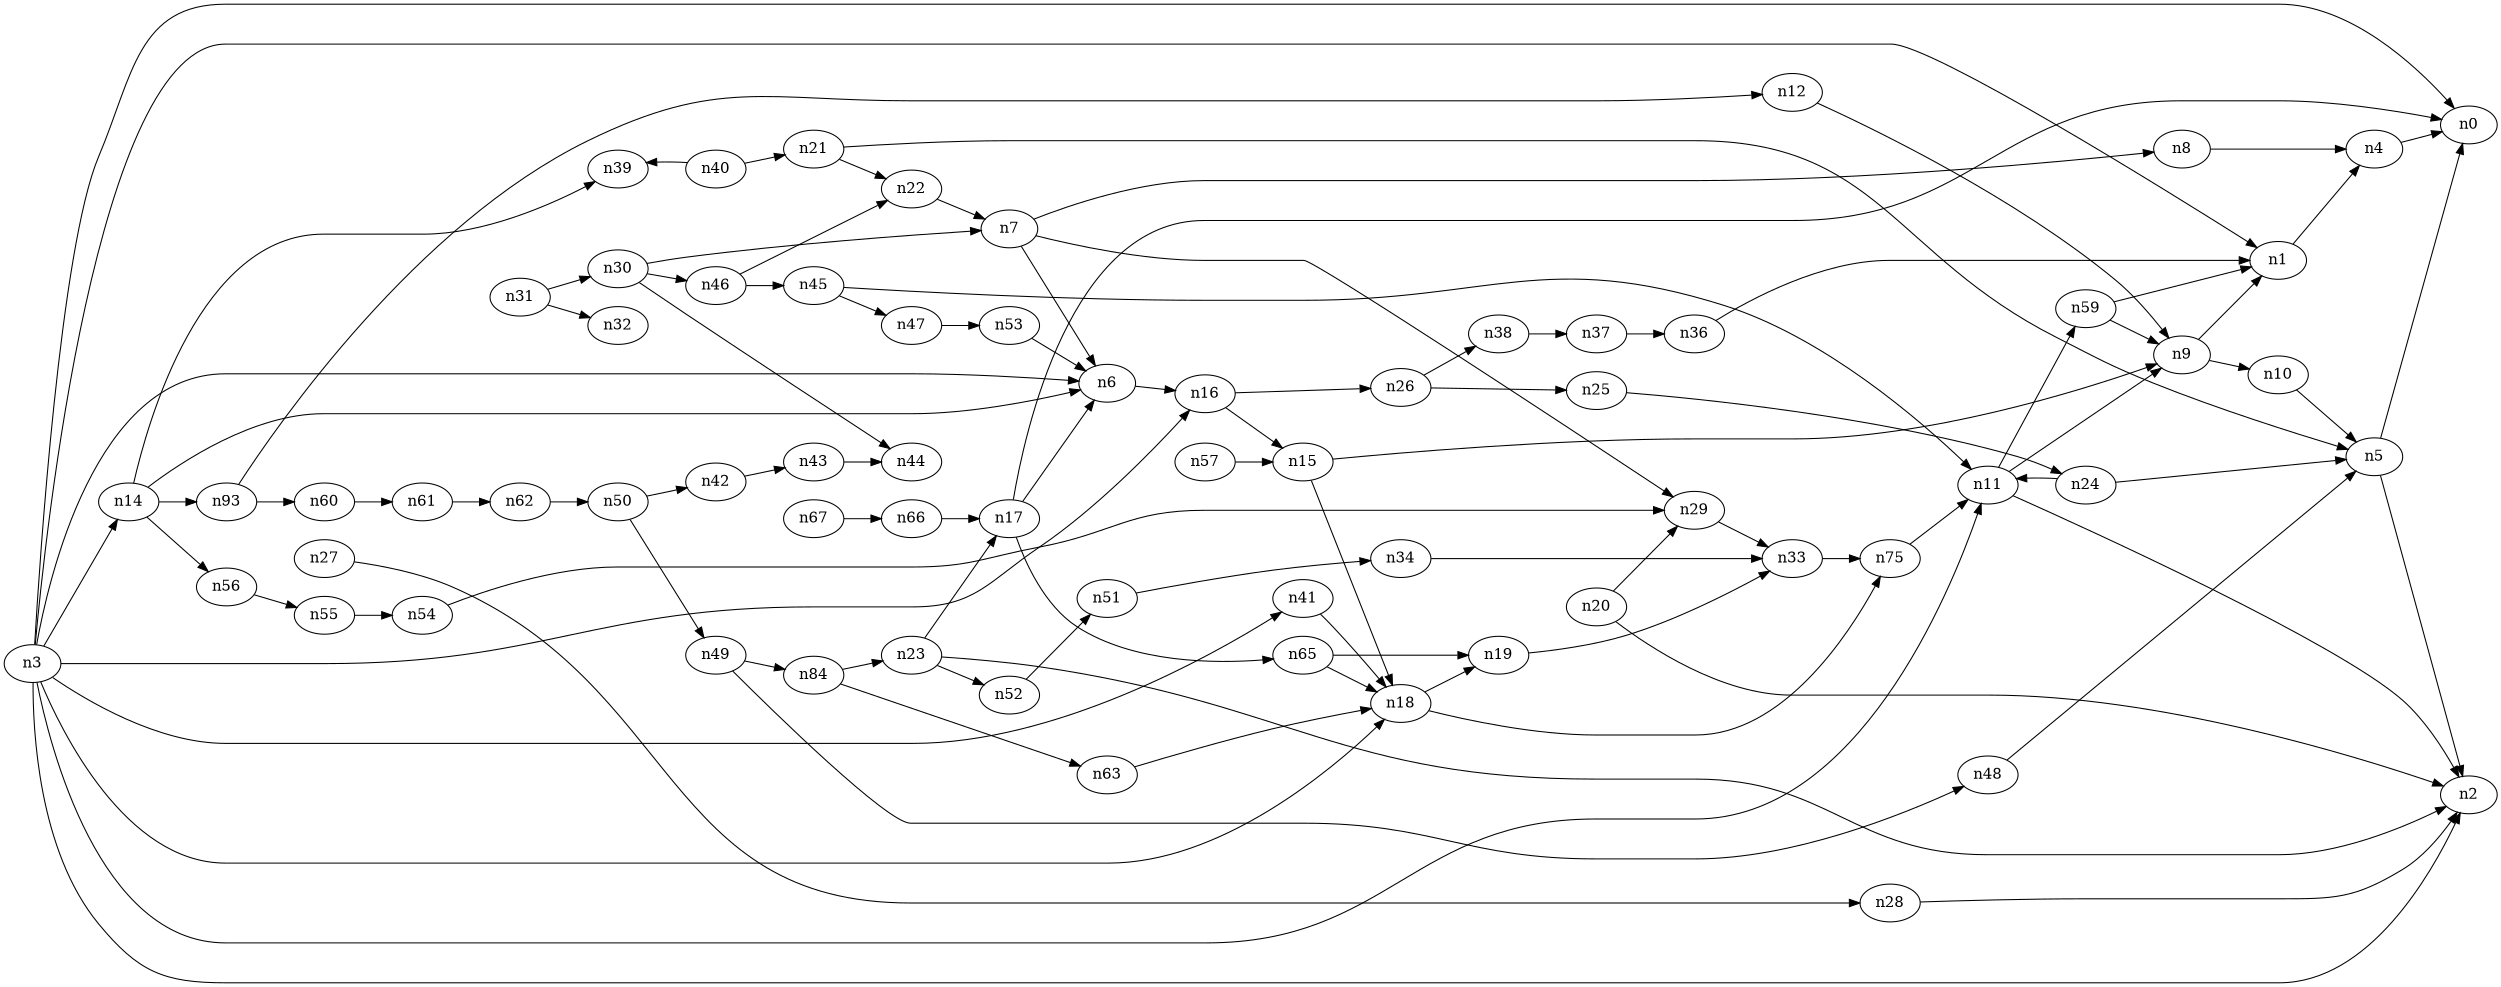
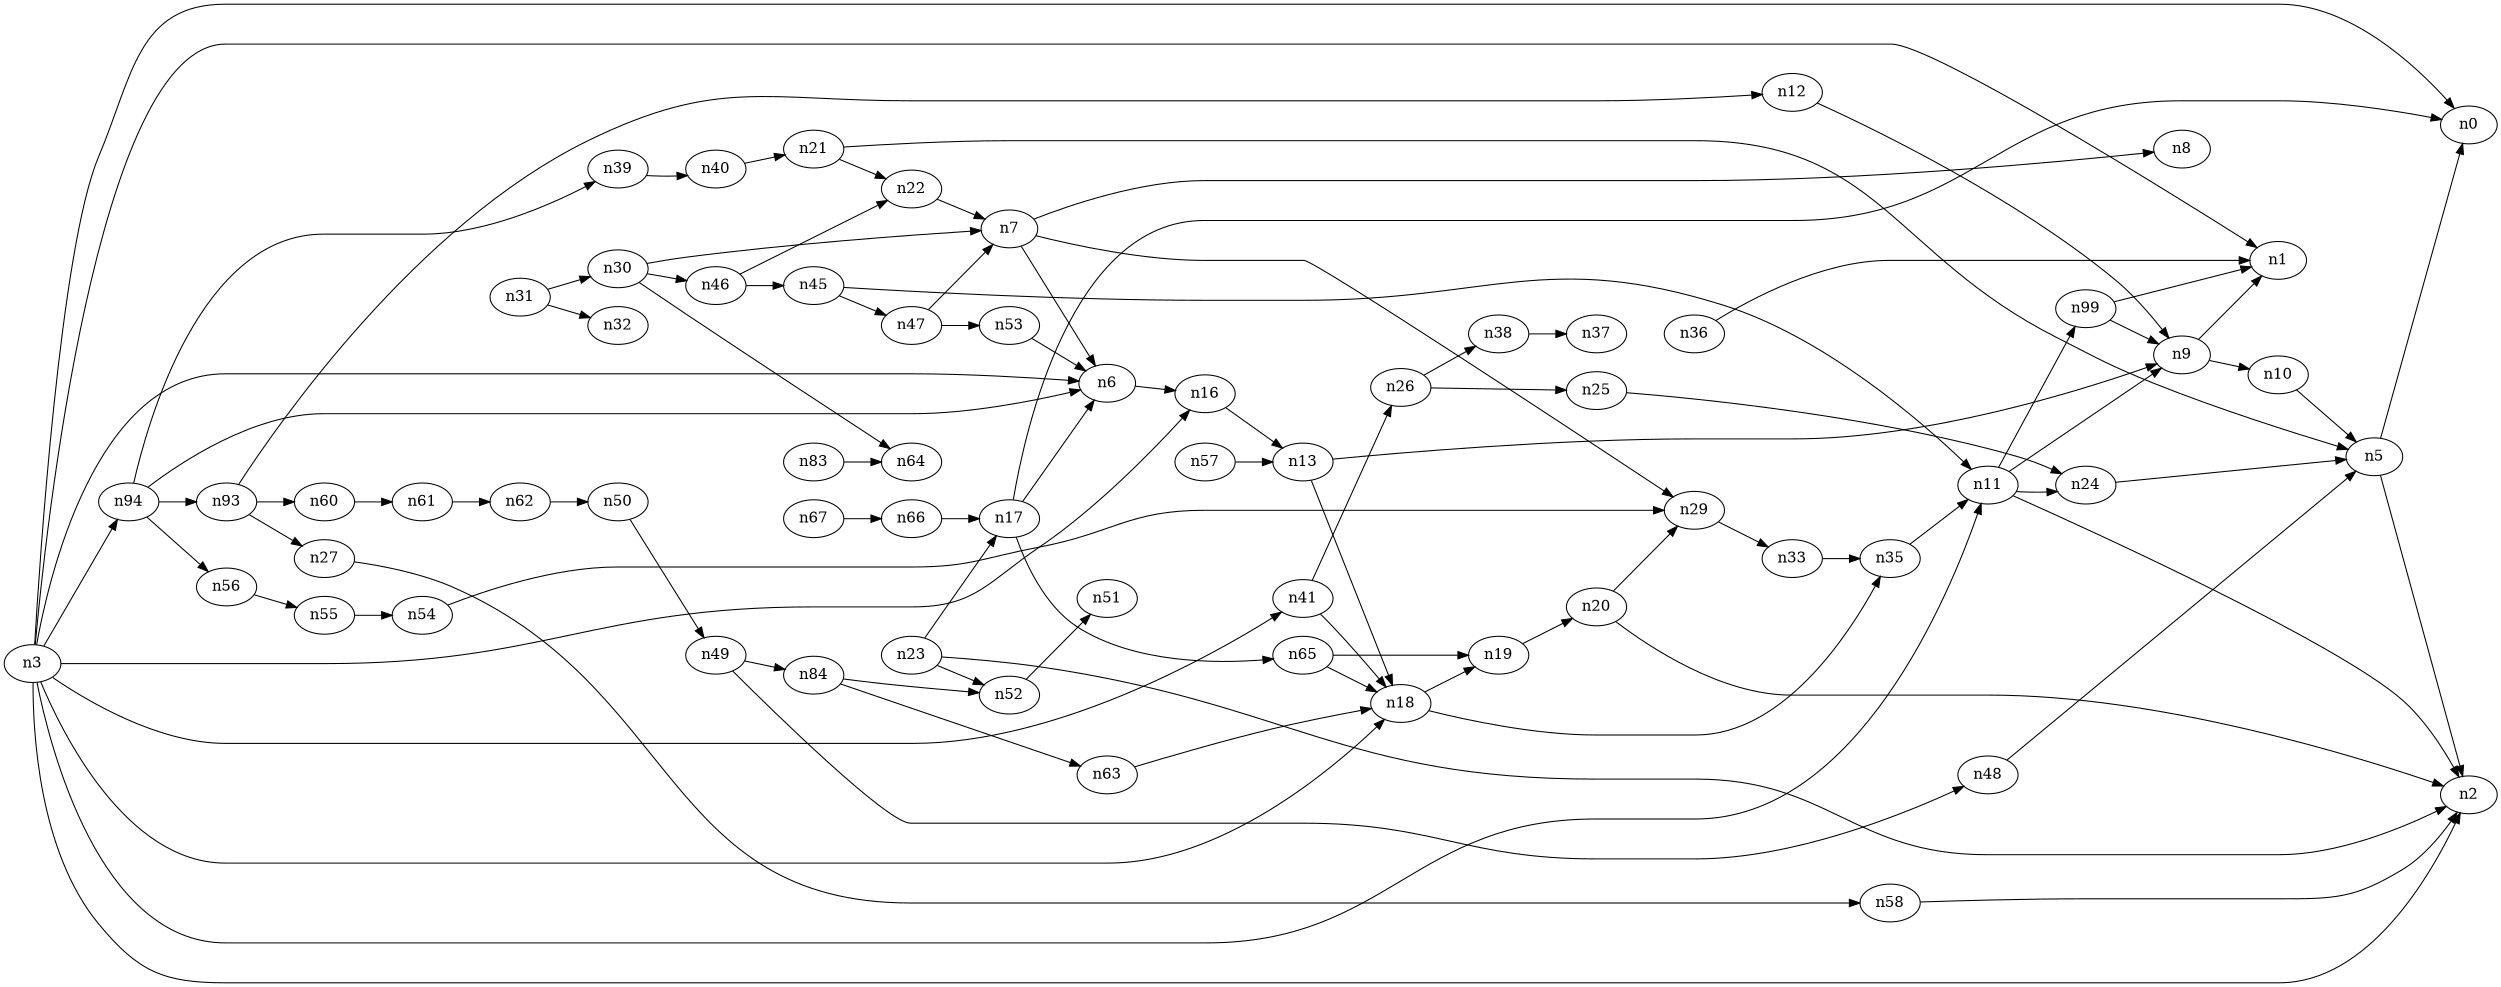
node "n4": removed
edge "n40" -> "n39": reversed
edge "n47" -> "n7": added
node "n59": label "n59" -> "n99"
edge "n37" -> "n36": removed
edge "n16" -> "n26": now "n41" -> "n26"
node "n43": label "n43" -> "n83"
node "n44": label "n44" -> "n64"
node "n15": label "n15" -> "n13"
edge "n24" -> "n11": reversed
node "n42": removed
node "n14": label "n14" -> "n94"
edge "n93" -> "n27": added
node "n34": removed
node "n75": label "n75" -> "n35"
edge "n19" -> "n33": now "n19" -> "n20"
edge "n84" -> "n23": now "n84" -> "n52"
node "n28": label "n28" -> "n58"
